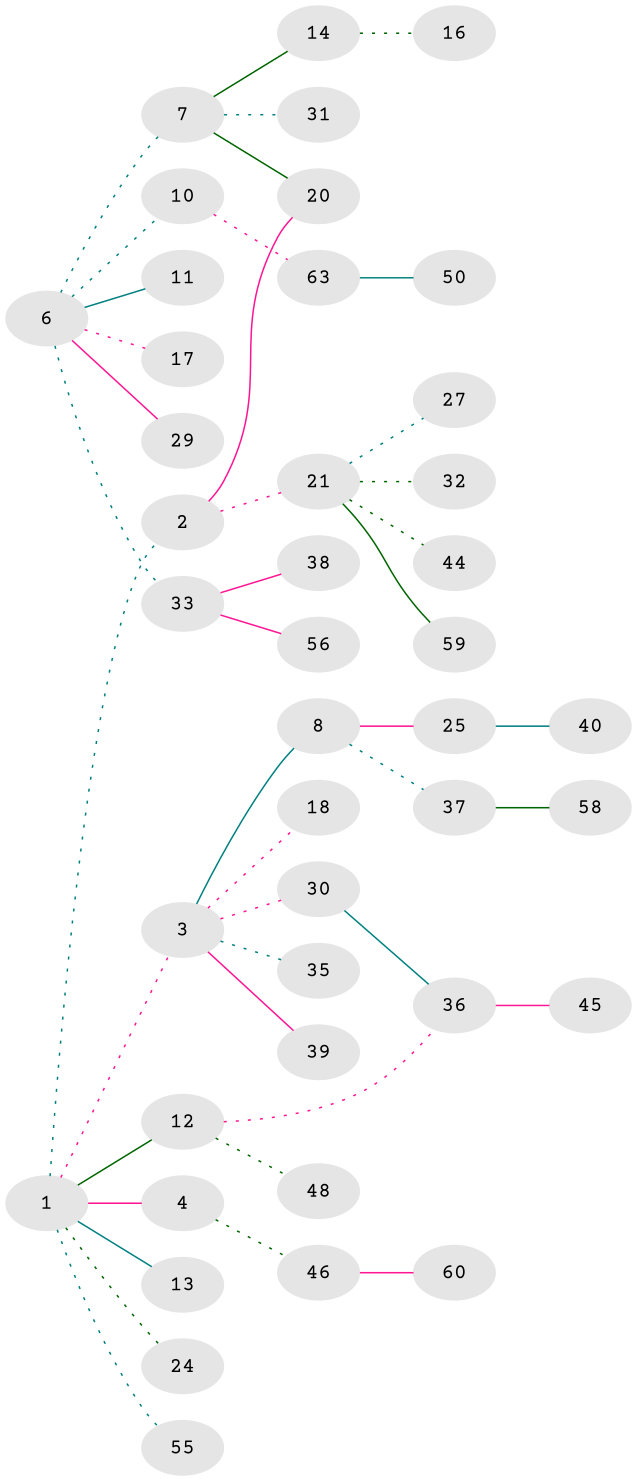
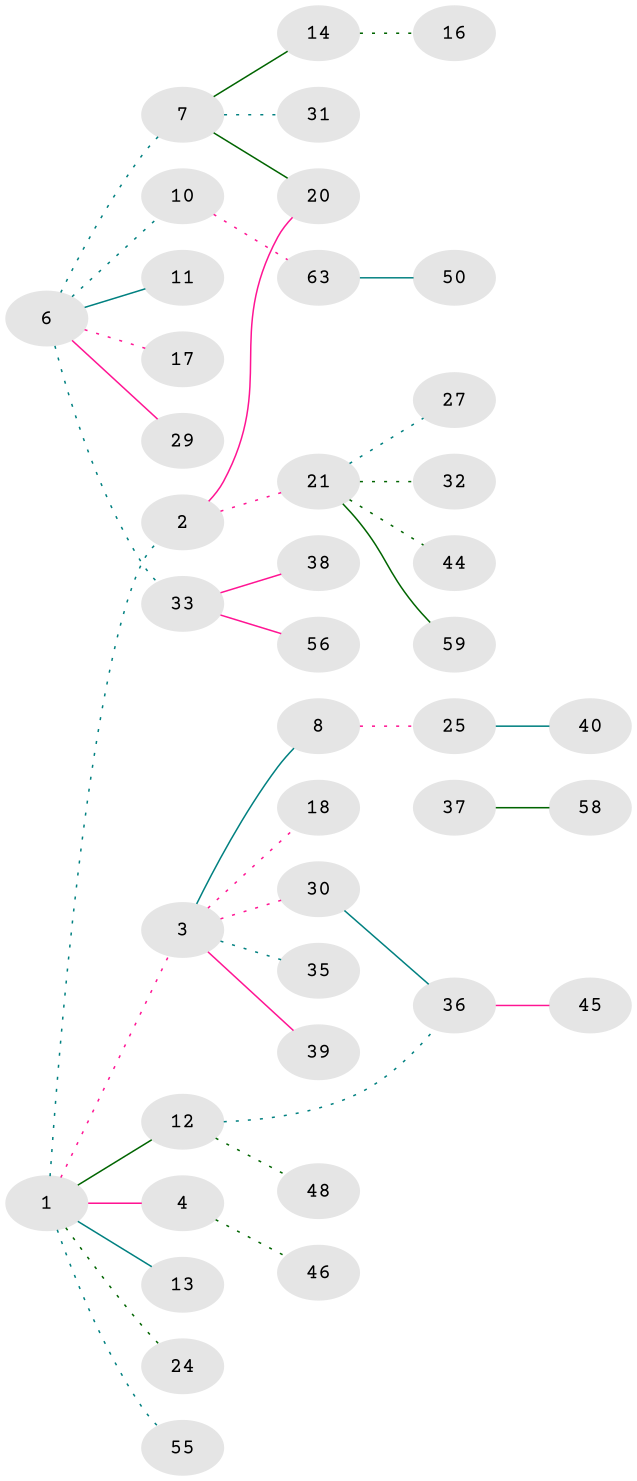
edge "8" -- "25": style solid -> dotted
edge "8" -- "37": removed
edge "36" -- "12": color deeppink -> teal
node "60": removed
